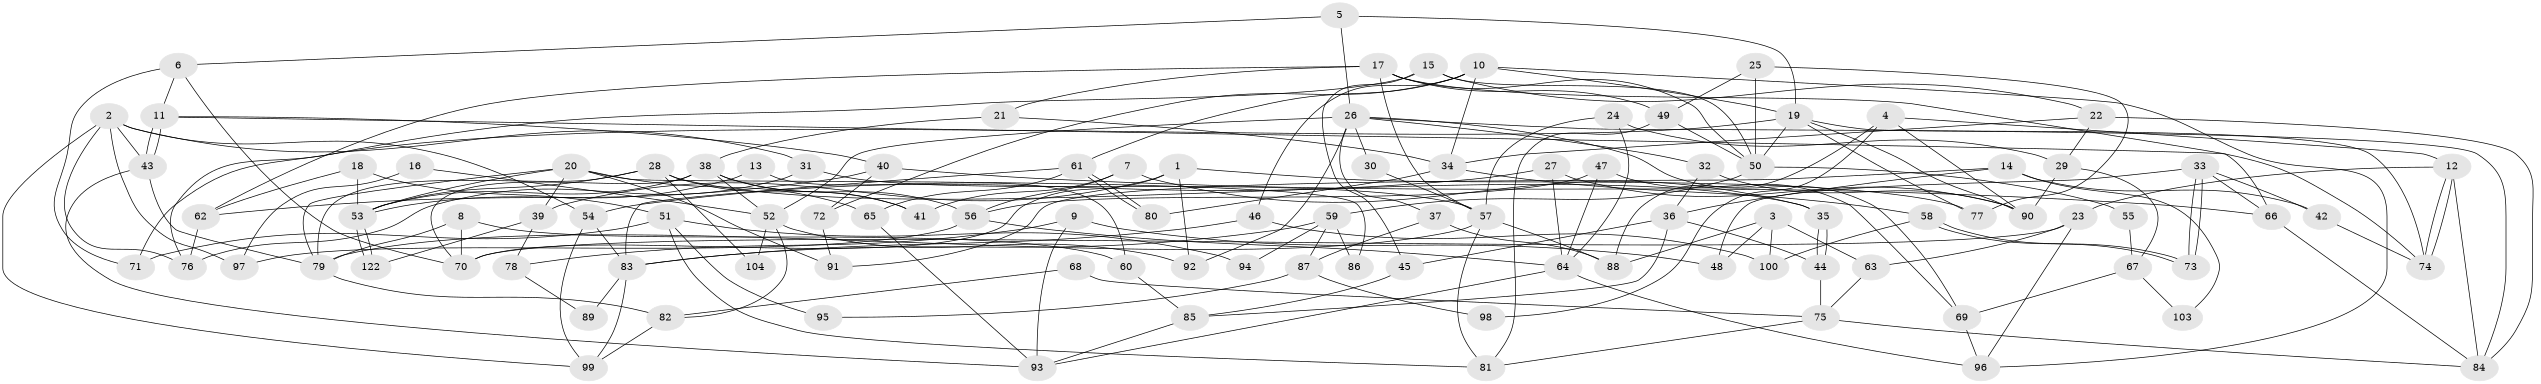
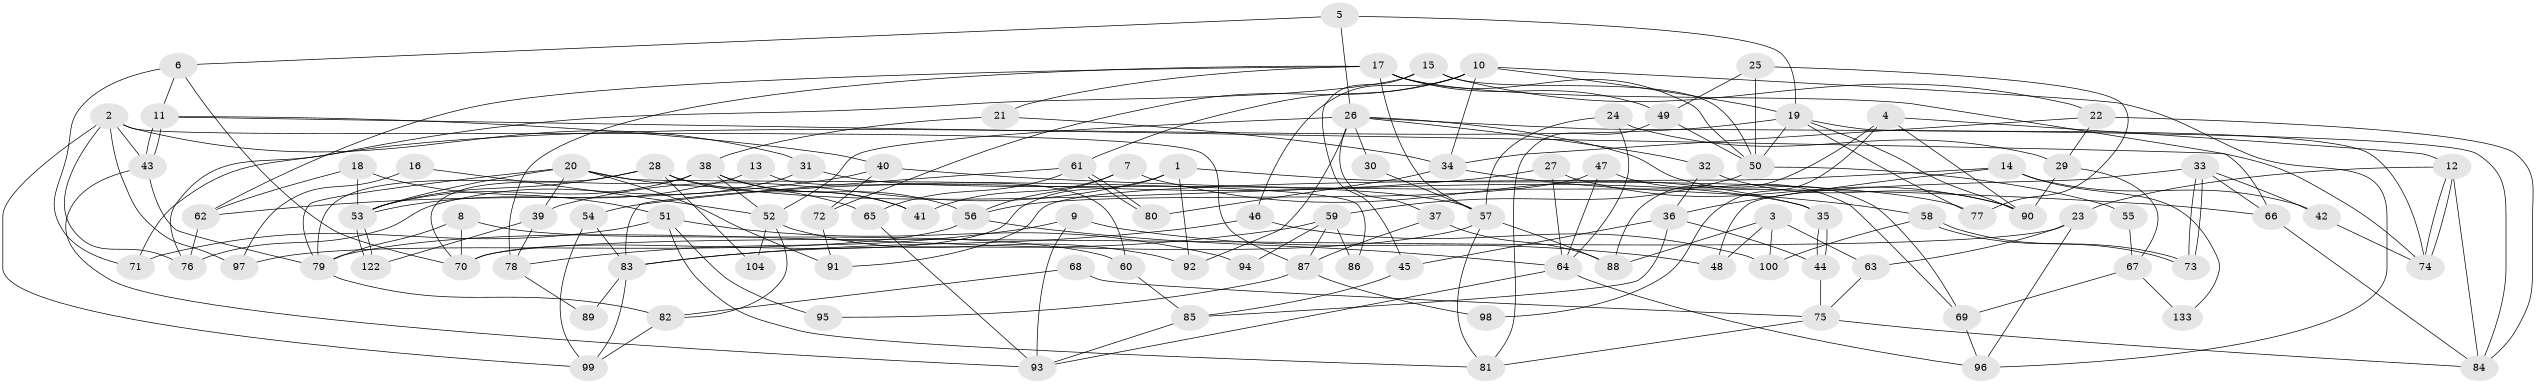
edge "17" -- "78": added
edge "2" -- "54": now "2" -- "87"
node "103": label "103" -> "133"
